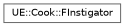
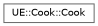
node "UE::Cook::FInstigator": label "UE::Cook::FInstigator" -> "UE::Cook::Cook"
